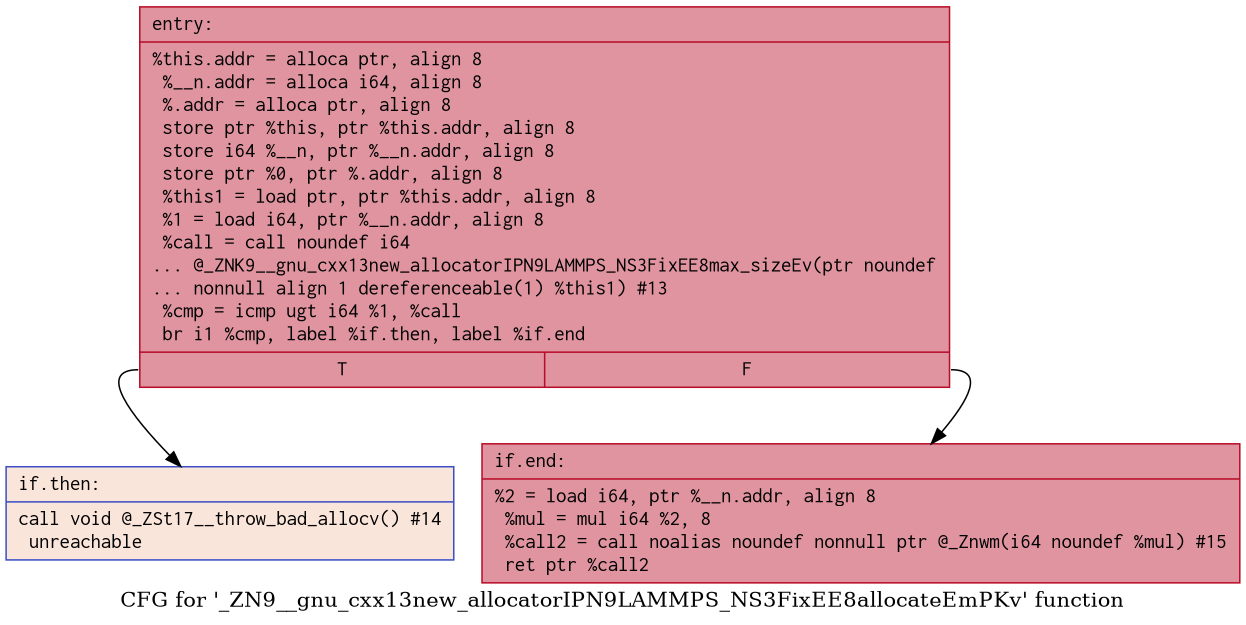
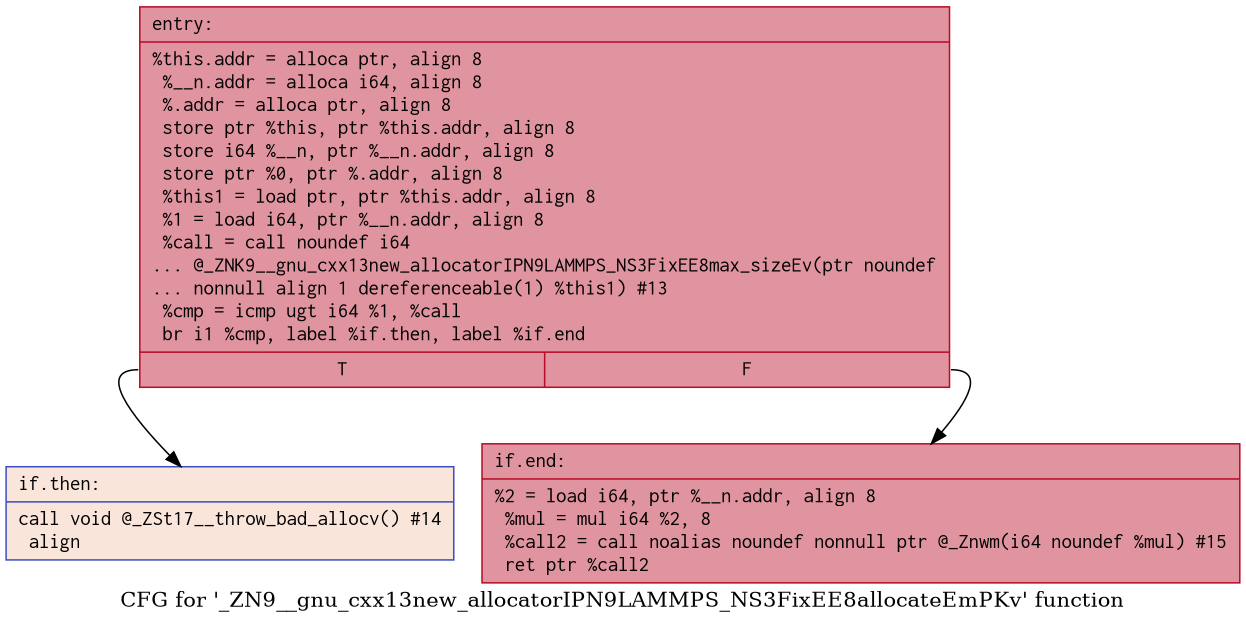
node "if.then:": text "unreachable" -> "align"
